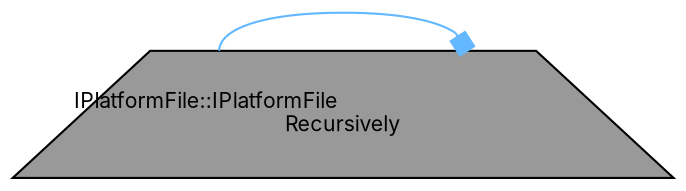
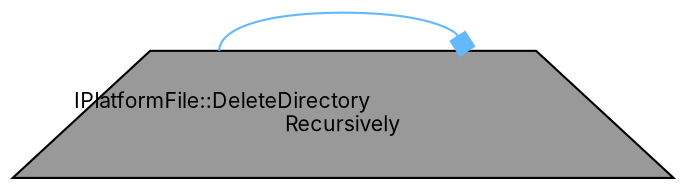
node "IPlatformFile::IPlatformFile Recursively": label "IPlatformFile::IPlatformFile Recursively" -> "IPlatformFile::DeleteDirectory Recursively"
